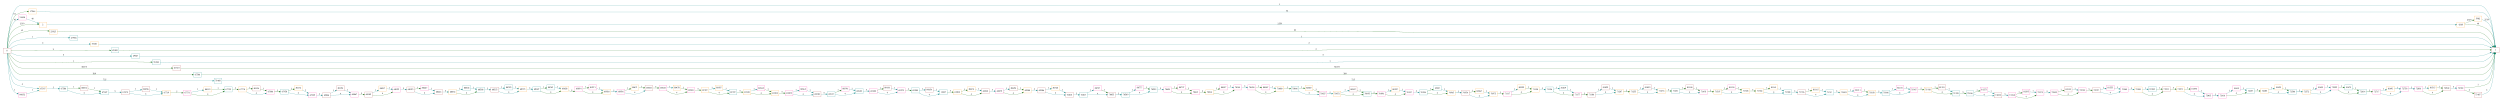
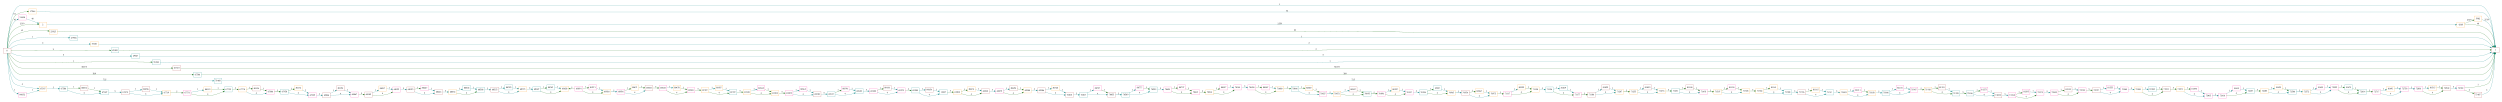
edge "68628" -> "68891": reversed
